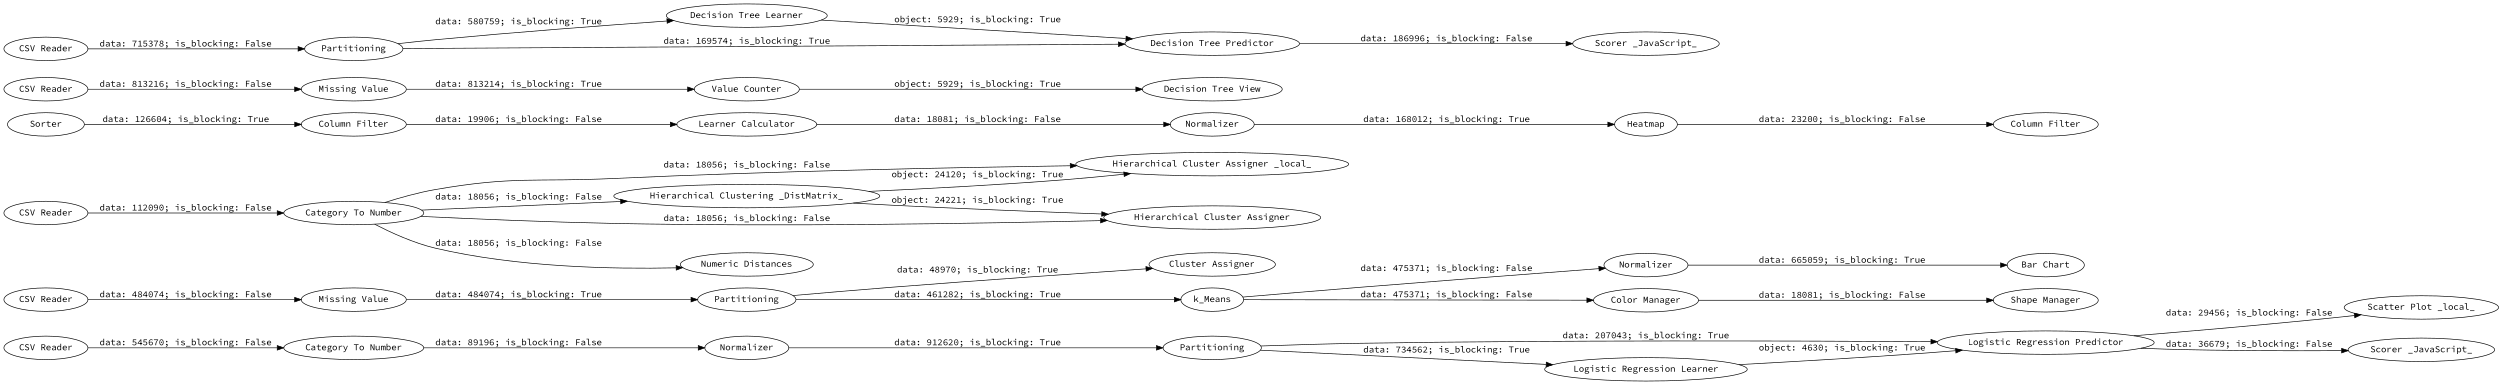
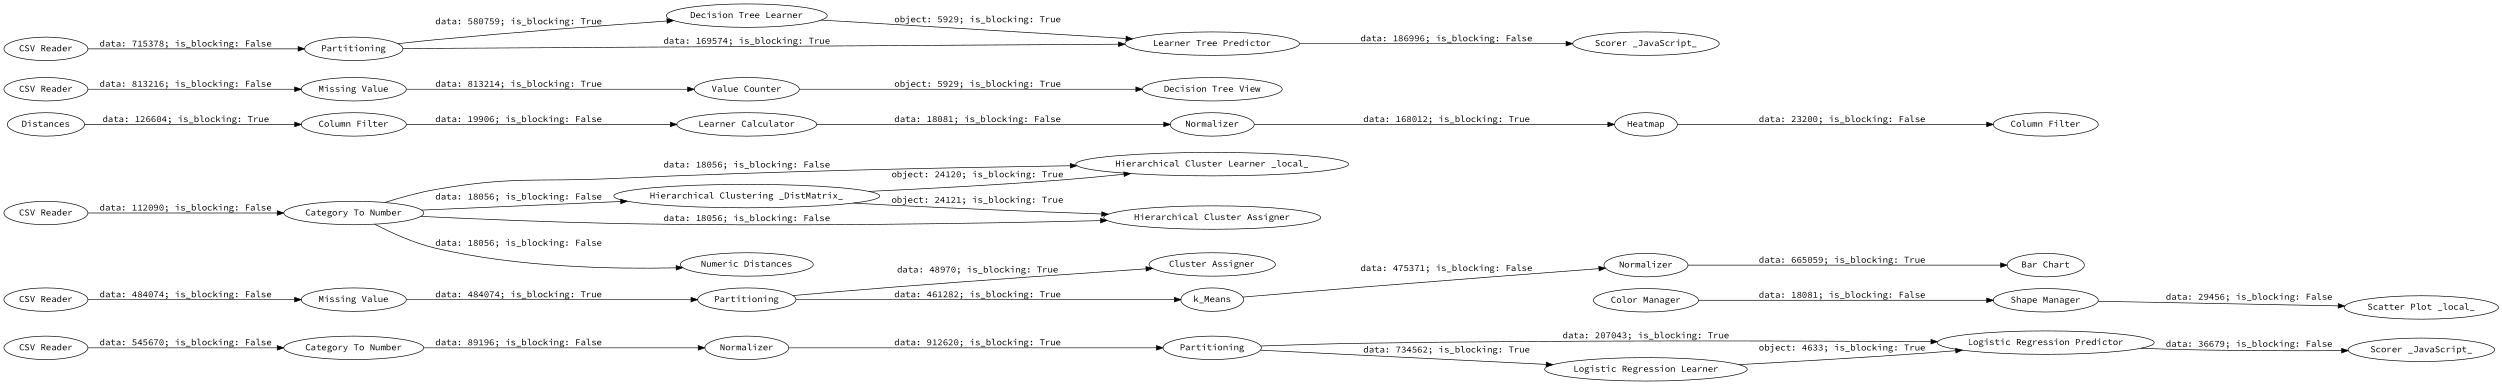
node "Decision Tree Predictor": label "Decision Tree Predictor" -> "Learner Tree Predictor"
node "Sorter": label "Sorter" -> "Distances"
node "Hierarchical Cluster Assigner _local_": label "Hierarchical Cluster Assigner _local_" -> "Hierarchical Cluster Learner _local_"
edge "Hierarchical Clustering _DistMatrix_" -> "Hierarchical Cluster Assigner": label "object: 24221; is_blocking: True" -> "object: 24121; is_blocking: True"
edge "k_Means" -> "Color Manager": removed, label "data: 475371; is_blocking: False"
edge "Logistic Regression Predictor" -> "Scatter Plot _local_": now "Shape Manager" -> "Scatter Plot _local_"
edge "Logistic Regression Learner" -> "Logistic Regression Predictor": label "object: 4630; is_blocking: True" -> "object: 4633; is_blocking: True"
